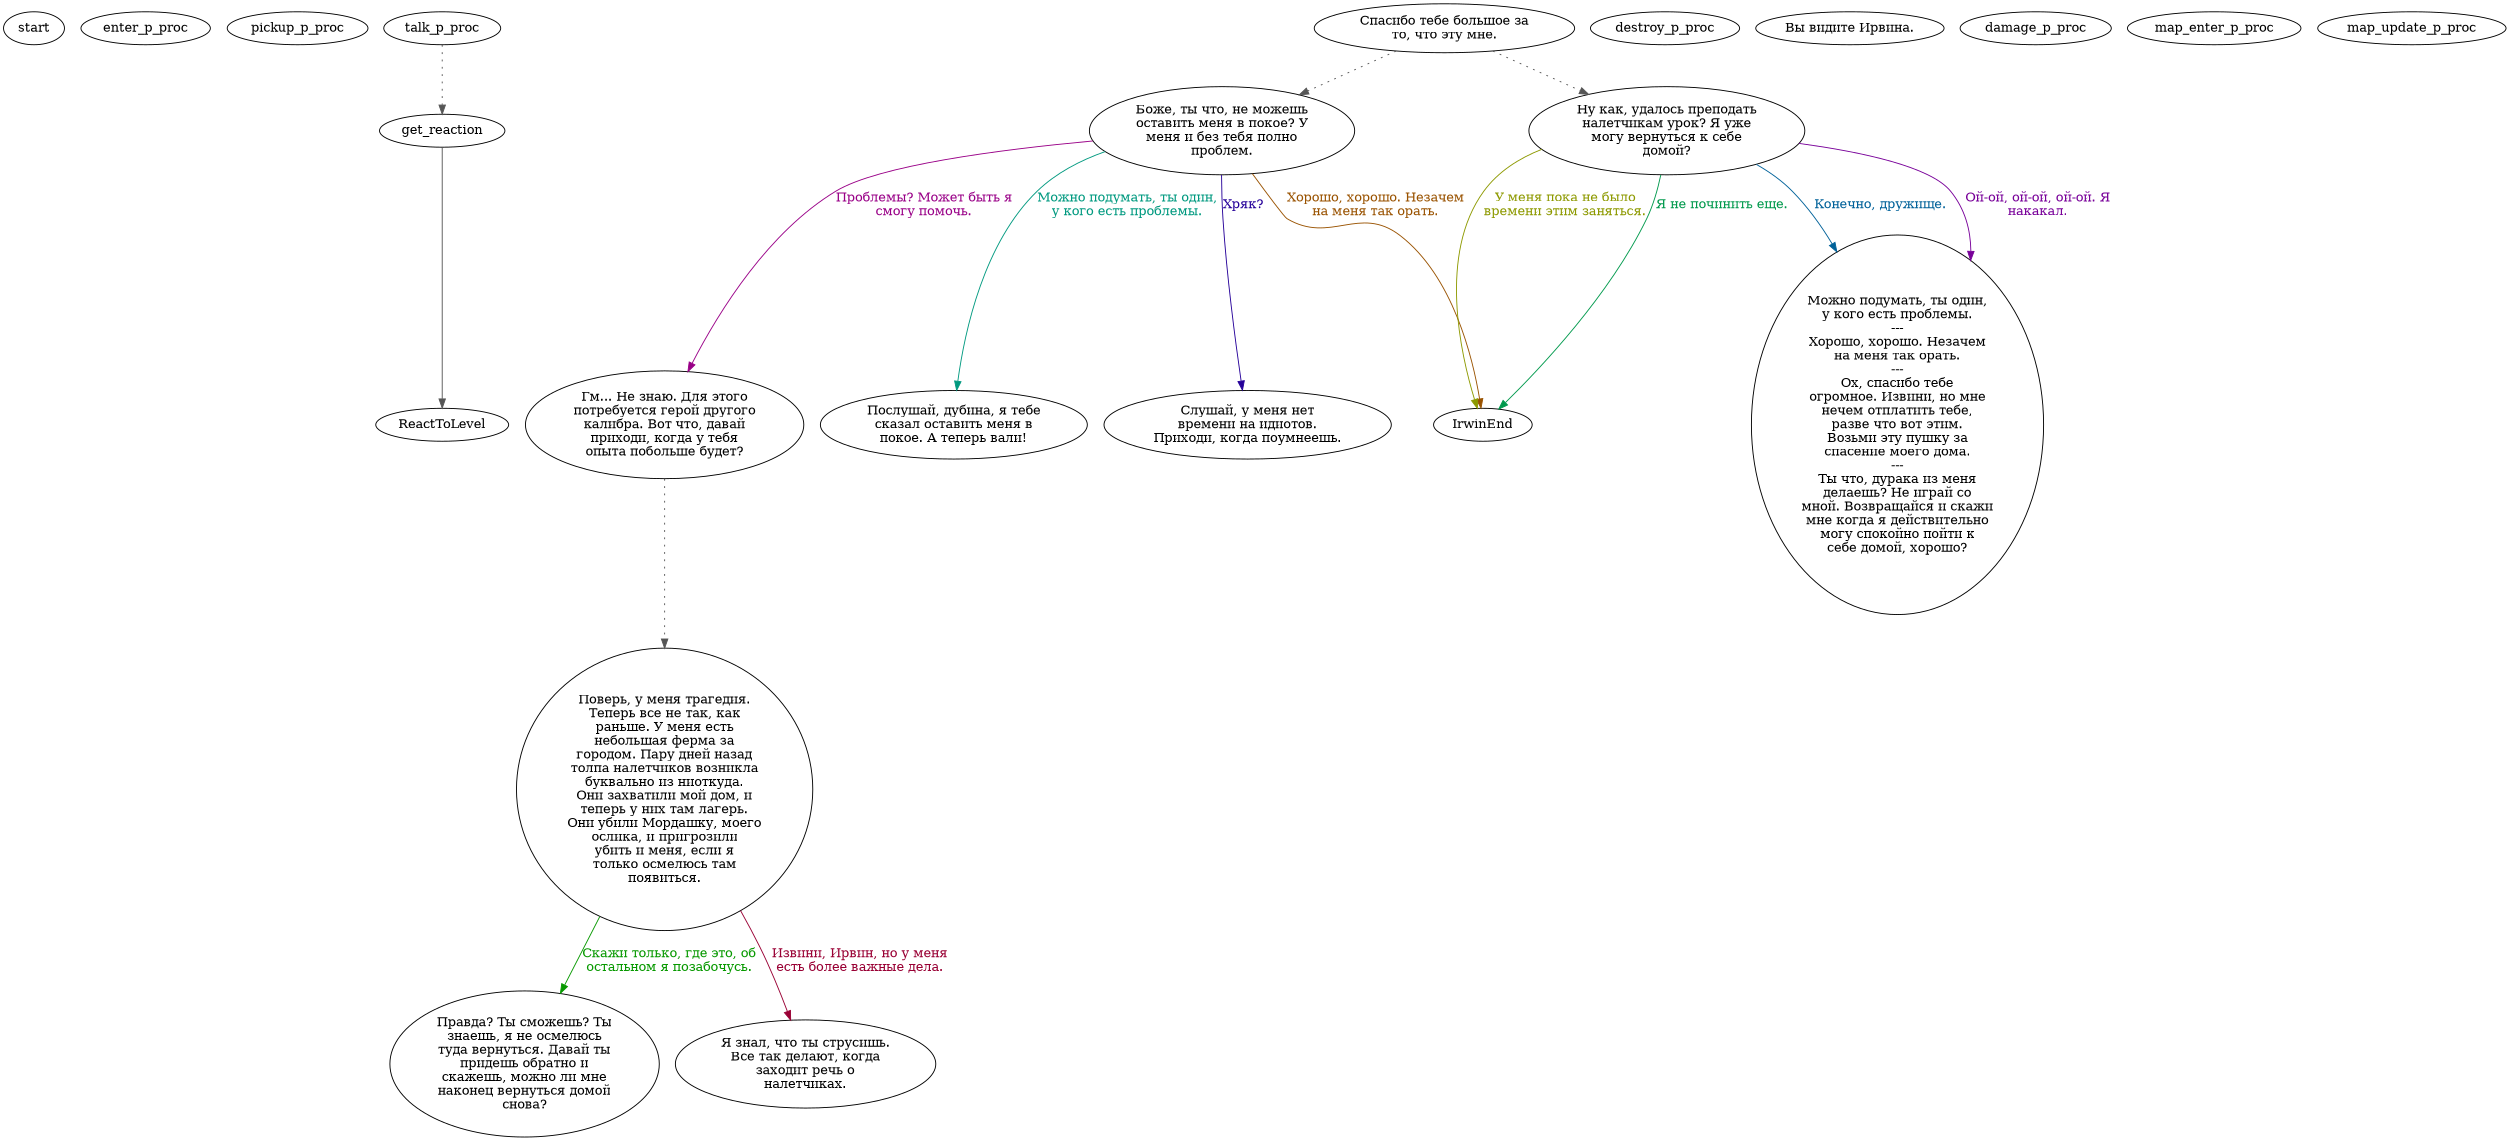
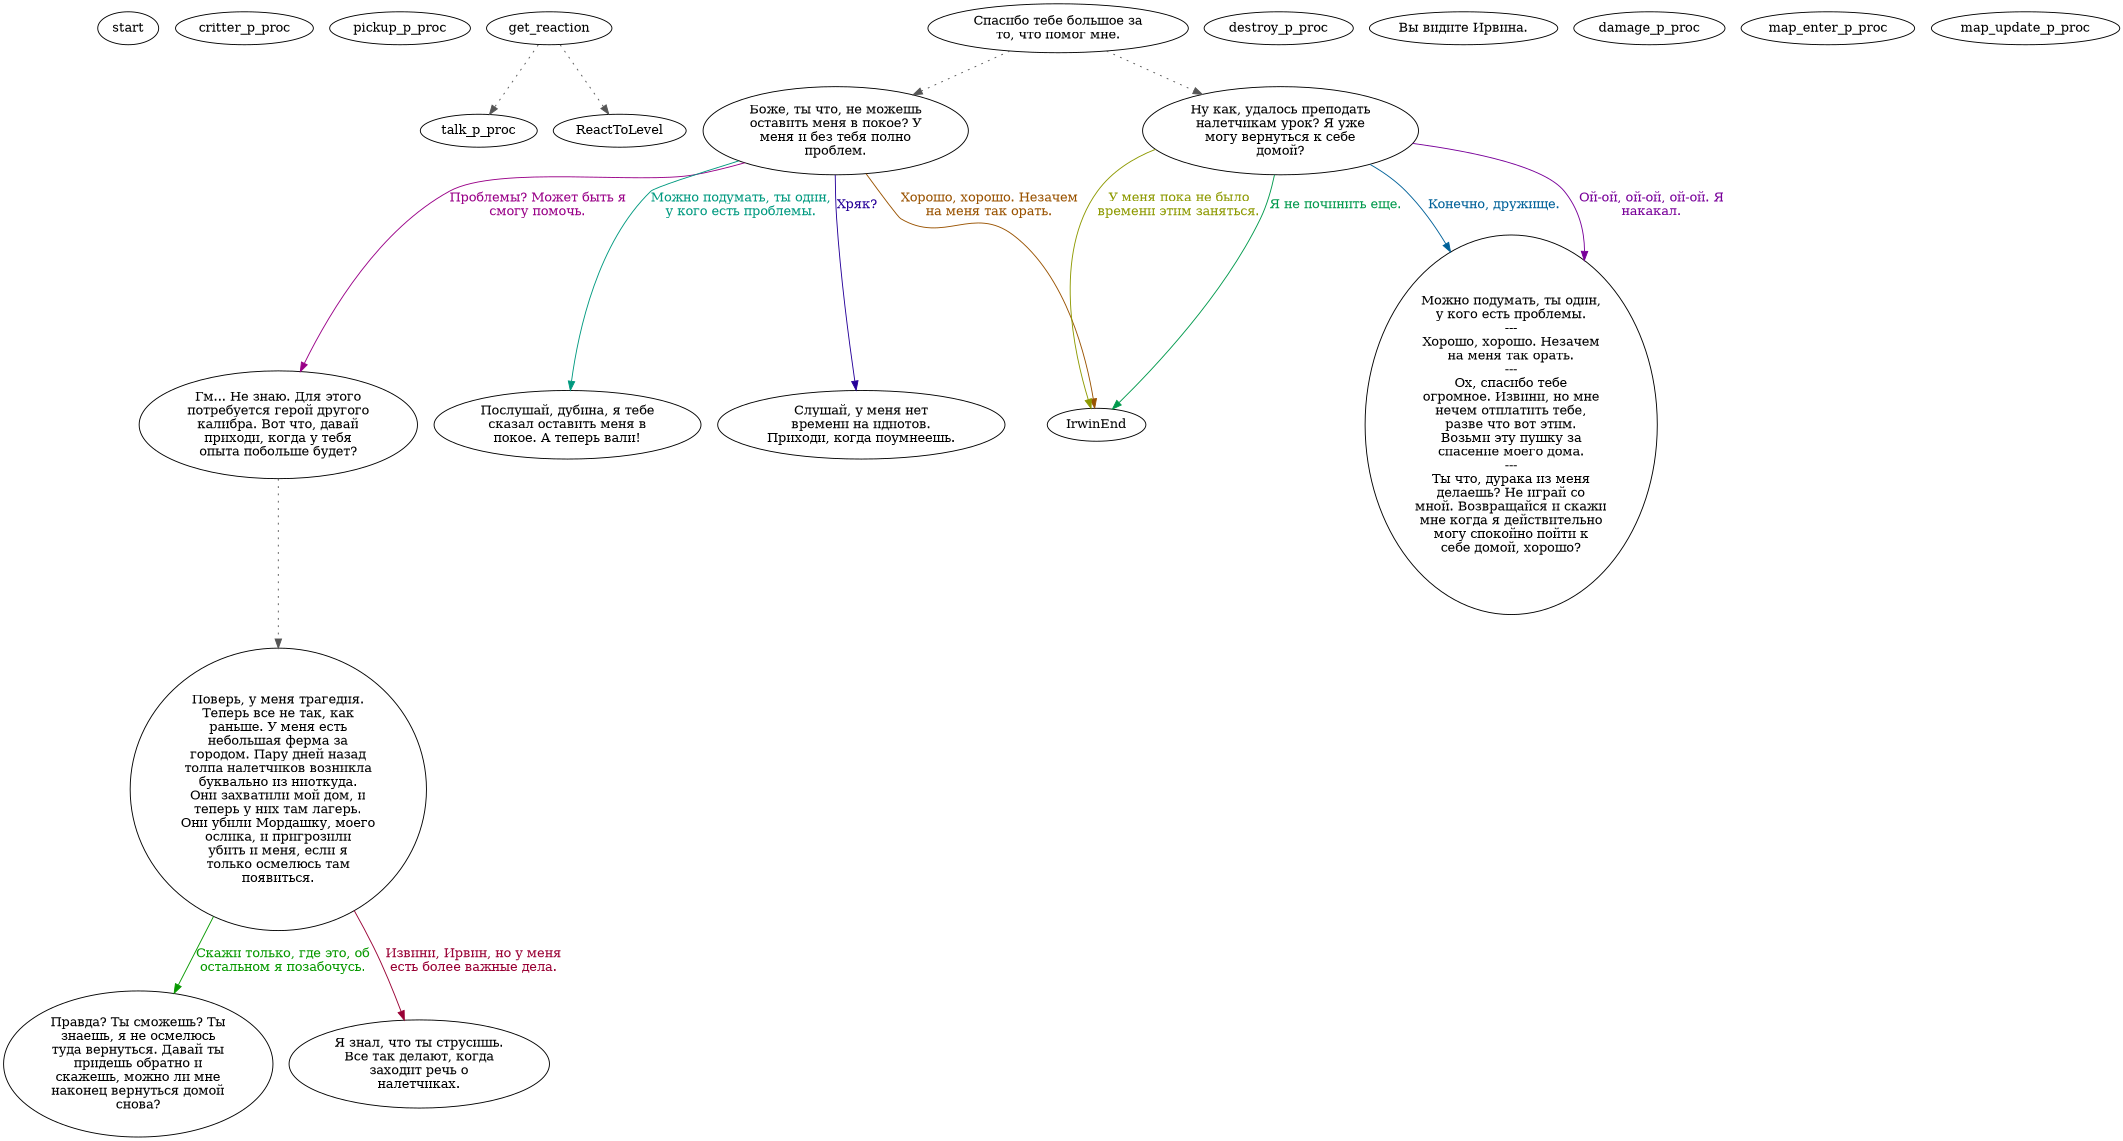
node "enter_p_proc": label "enter_p_proc" -> "critter_p_proc"
node "Спасибо тебе большое за то, что эту мне.": label "Спасибо тебе большое за то, что эту мне." -> "Спасибо тебе большое за то, что помог мне."
edge "talk_p_proc" -> "get_reaction": reversed
edge "get_reaction" -> "ReactToLevel": style solid -> dotted
